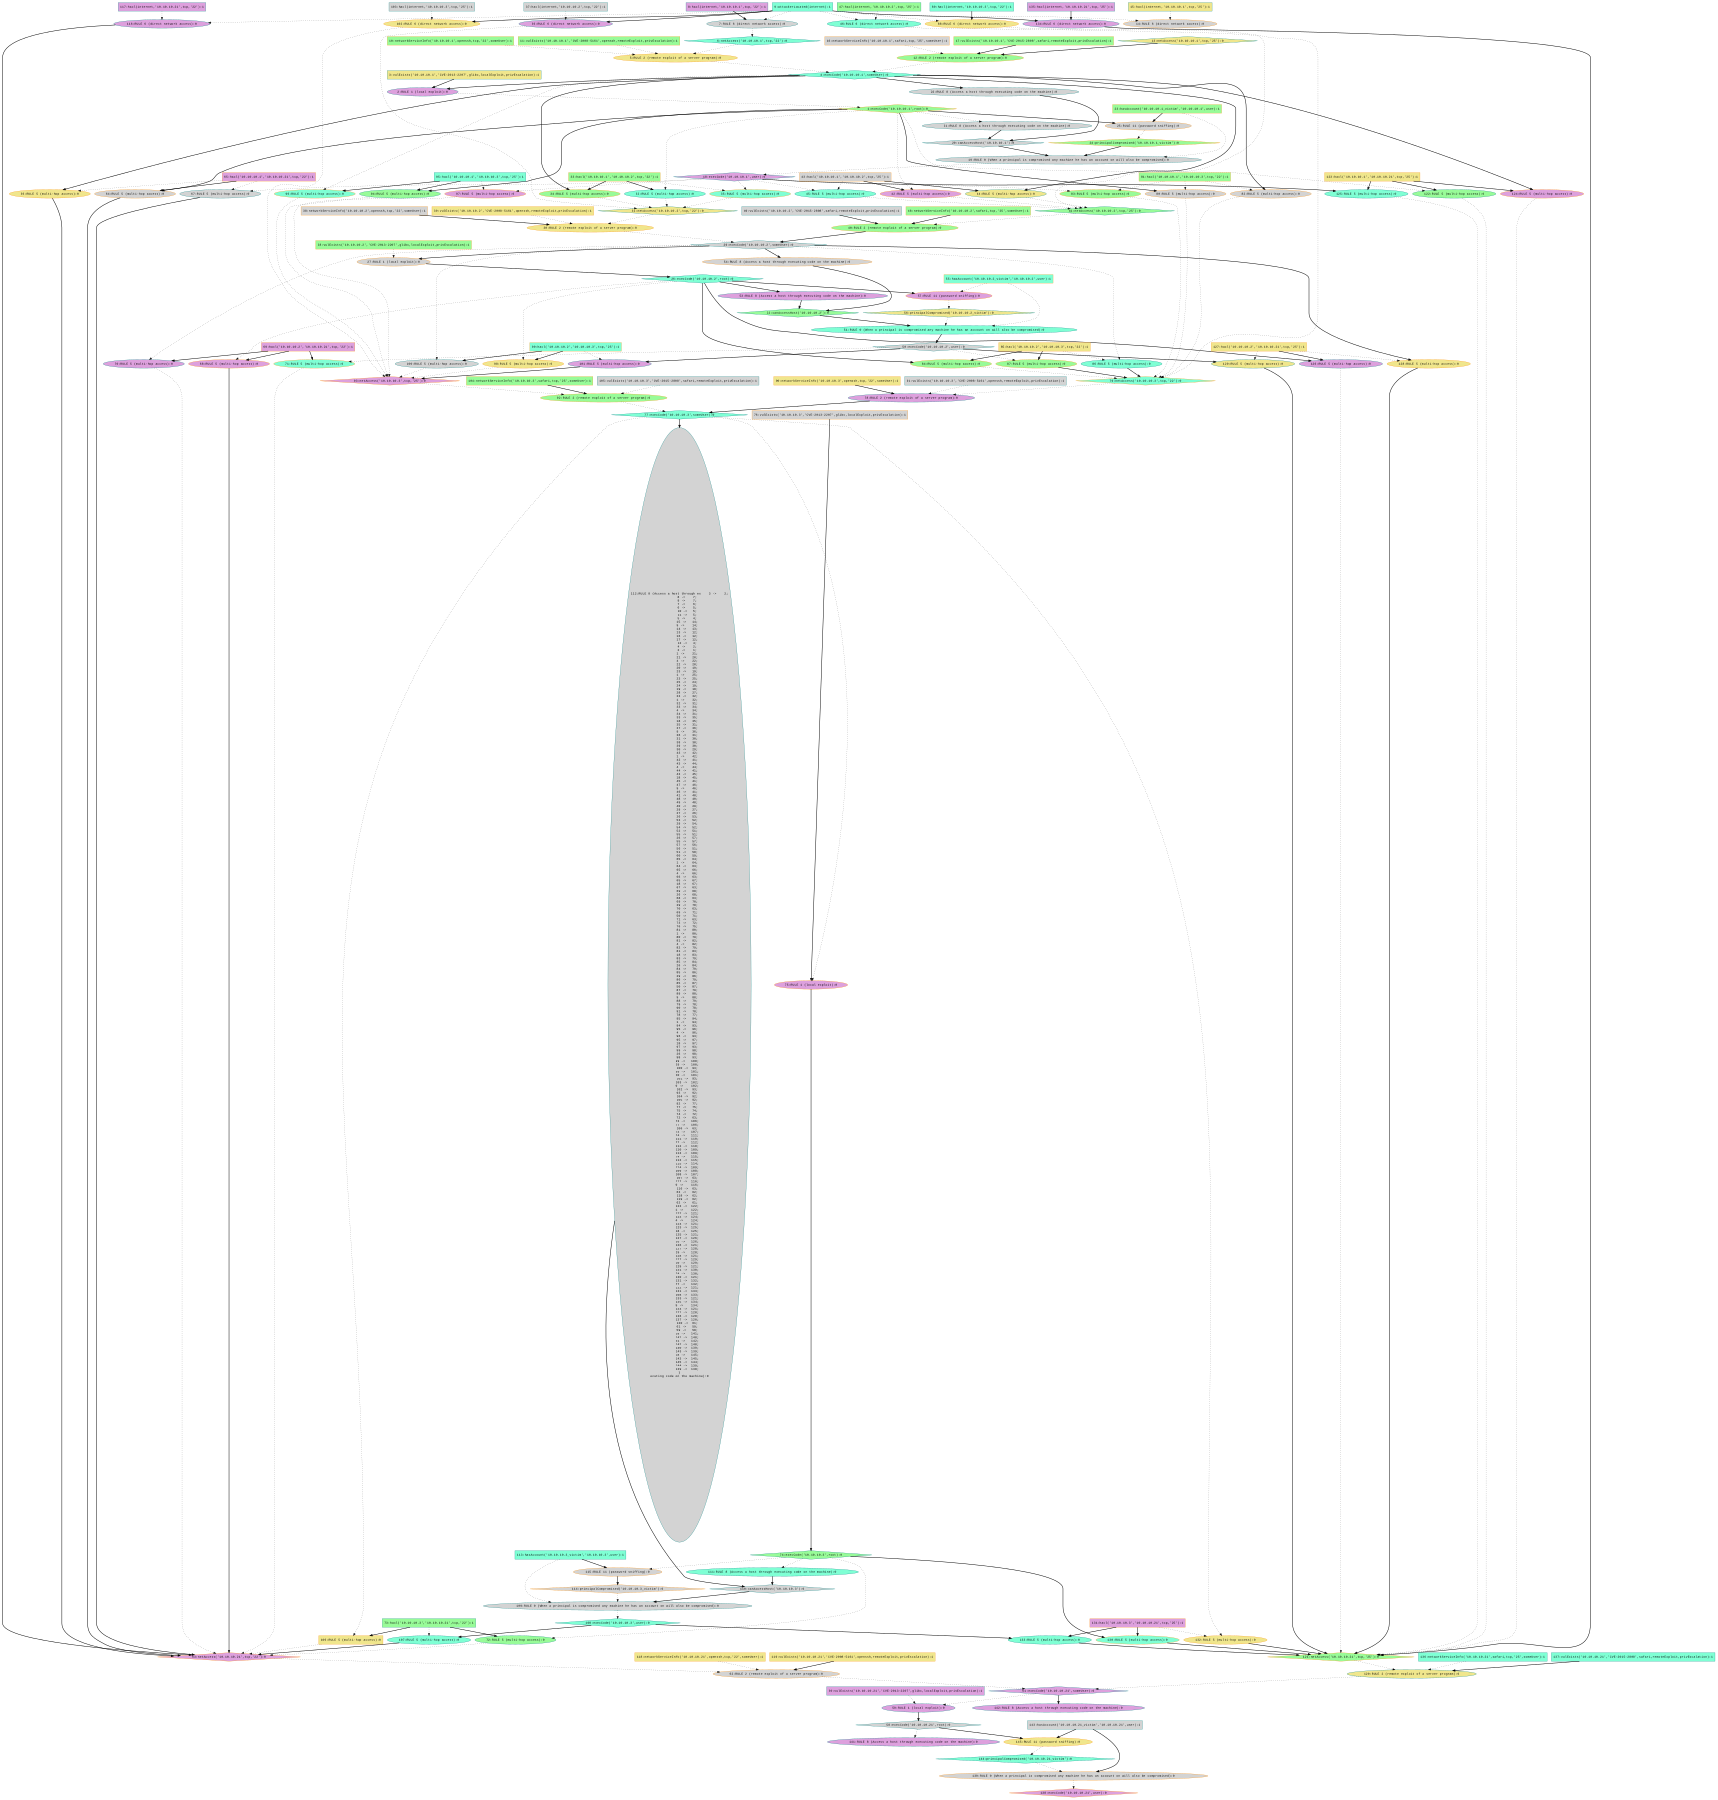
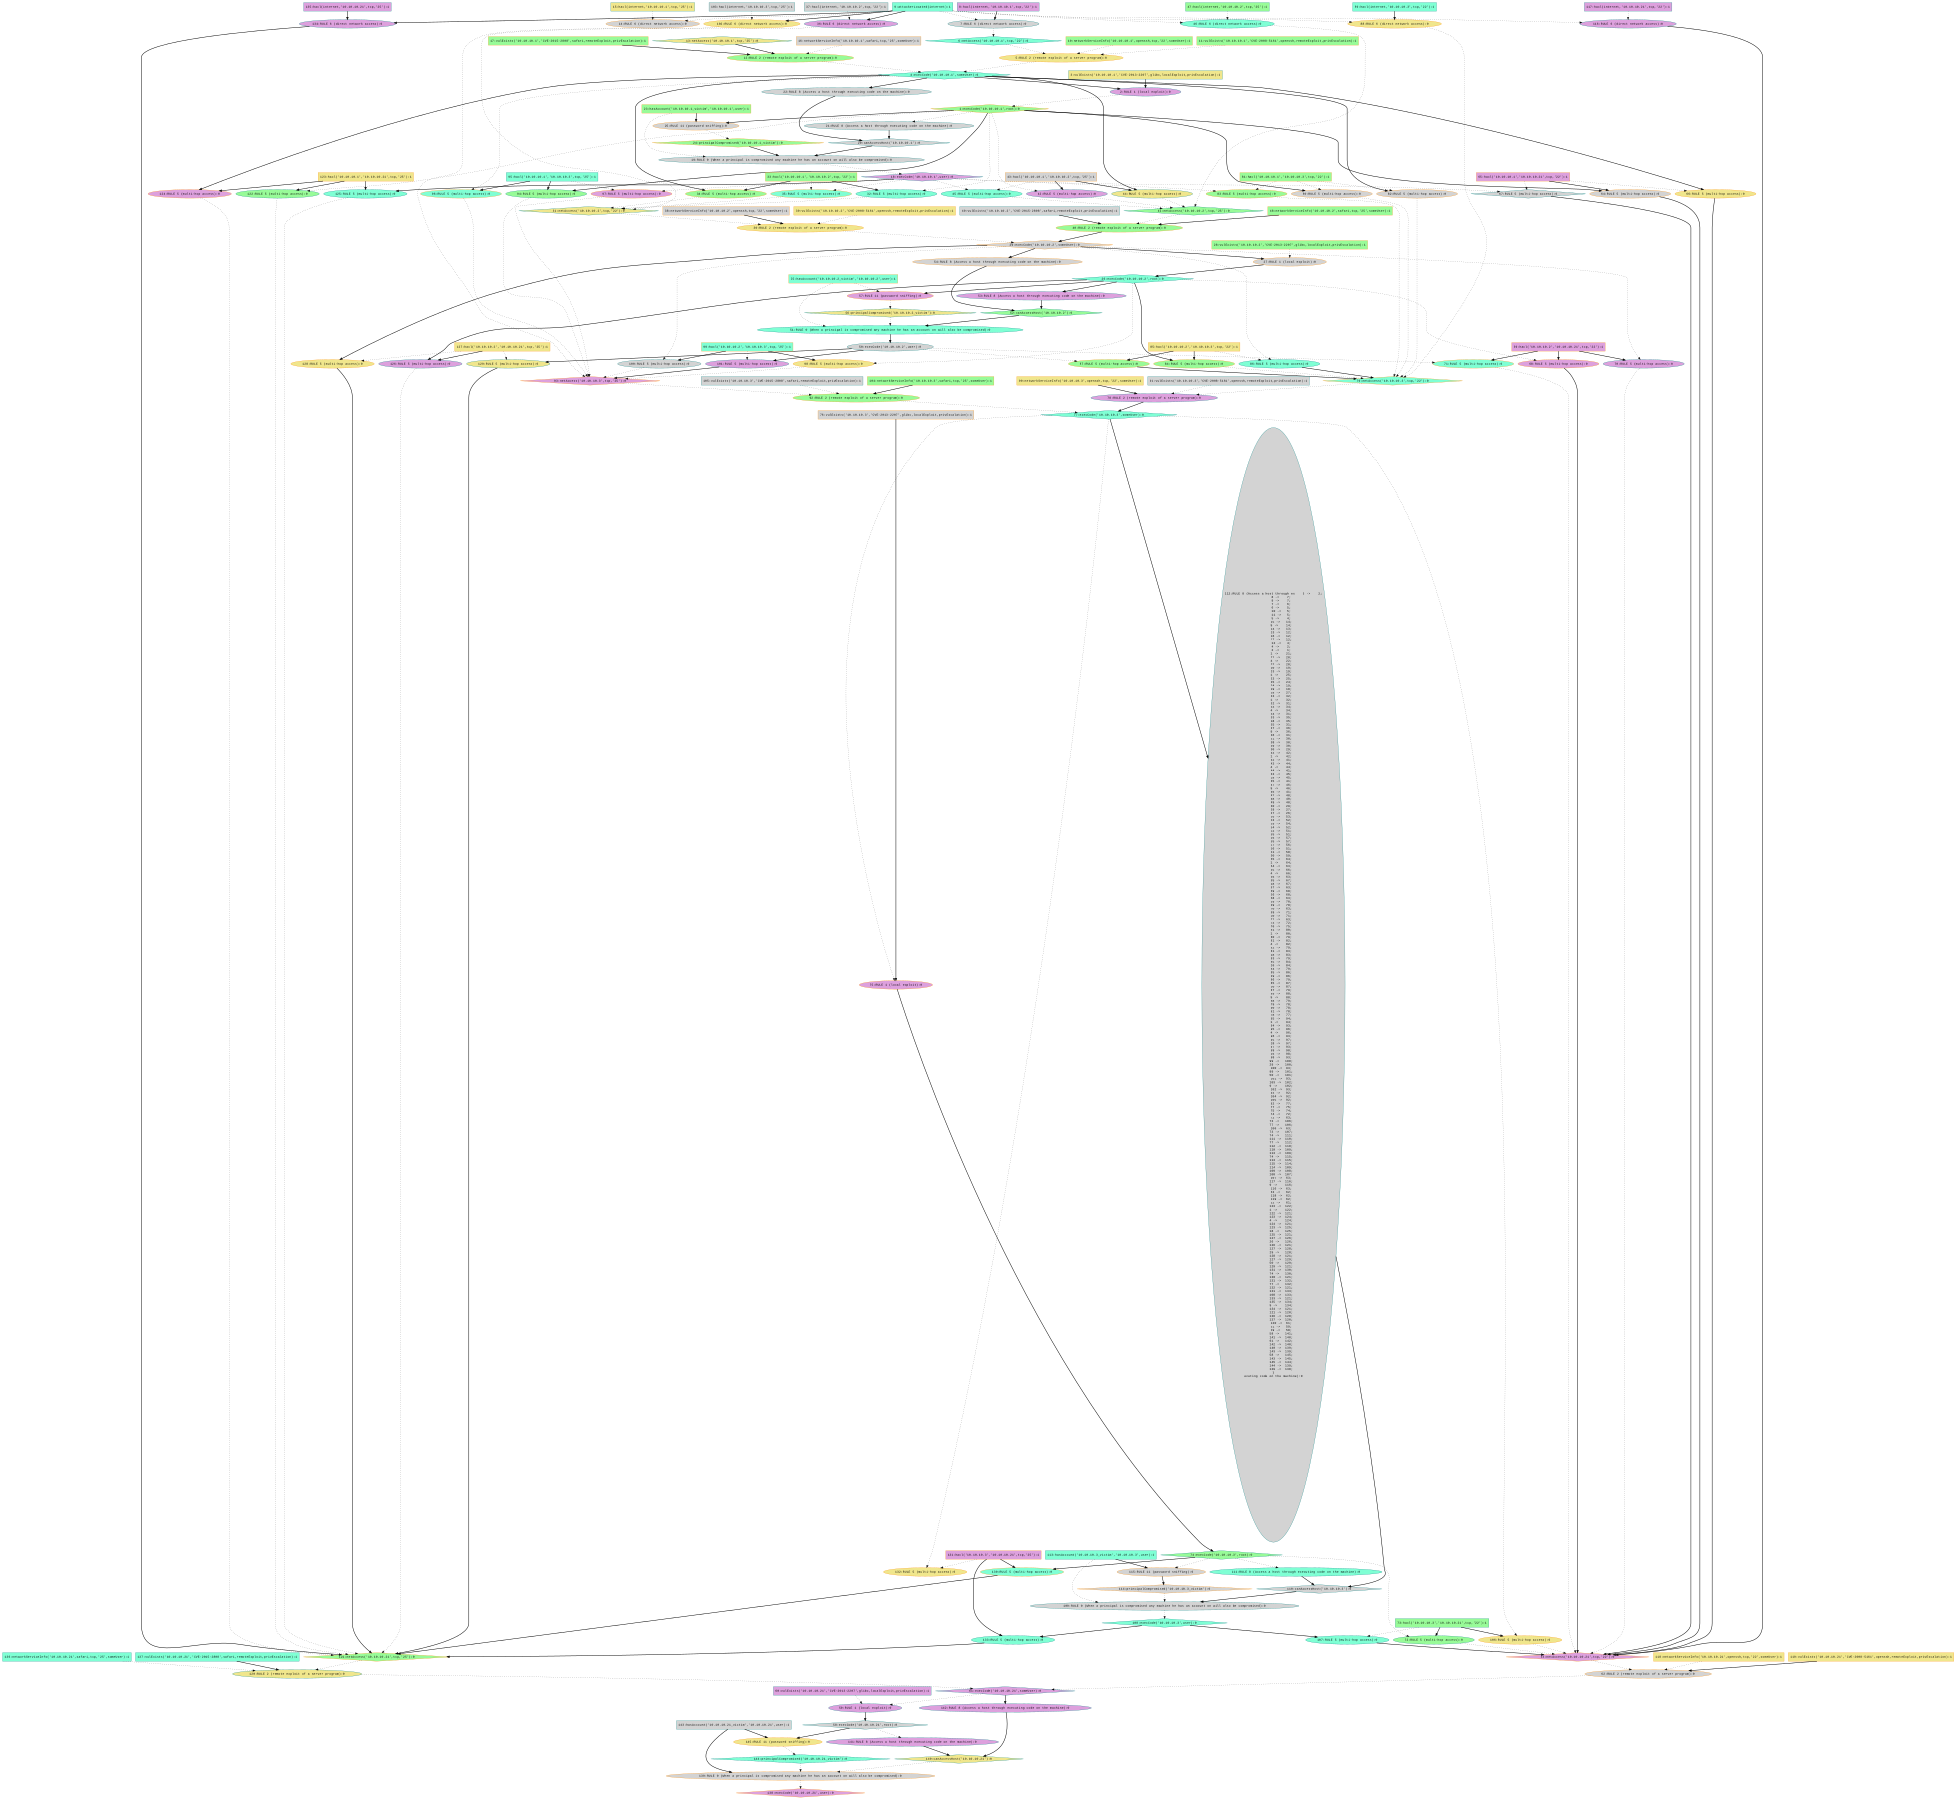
node "67:RULE 5 (multi-hop access):0": shape ellipse -> diamond
node "42:RULE 5 (multi-hop access):0": color darkorange -> teal
node "29:execCode('10.10.10.2',someUser):0": color teal -> darkorange
node "50:execCode('10.10.10.2',user):0": shape diamond -> ellipse
node "106:RULE 5 (multi-hop access):0": shape box -> ellipse
edge "132:RULE 5 (multi-hop access):0" -> "121:netAccess('10.10.10.21',tcp,'25'):0": removed
node "140:canAccessHost('10.10.10.21'):0": added
